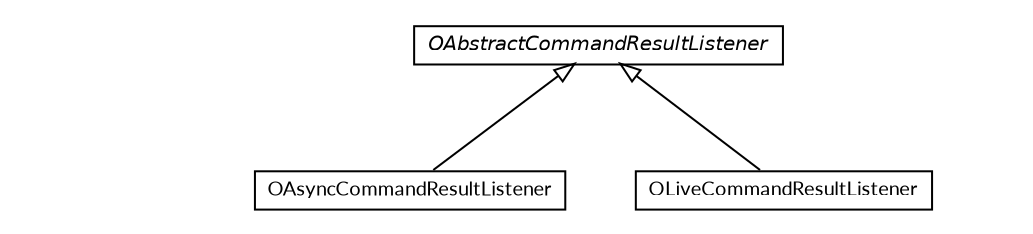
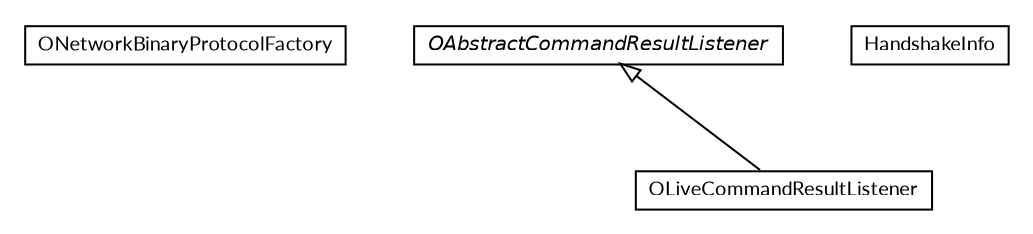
node "ONetworkBinaryProtocolFactory": added
node "HandshakeInfo": added
node "OAsyncCommandResultListener": removed
